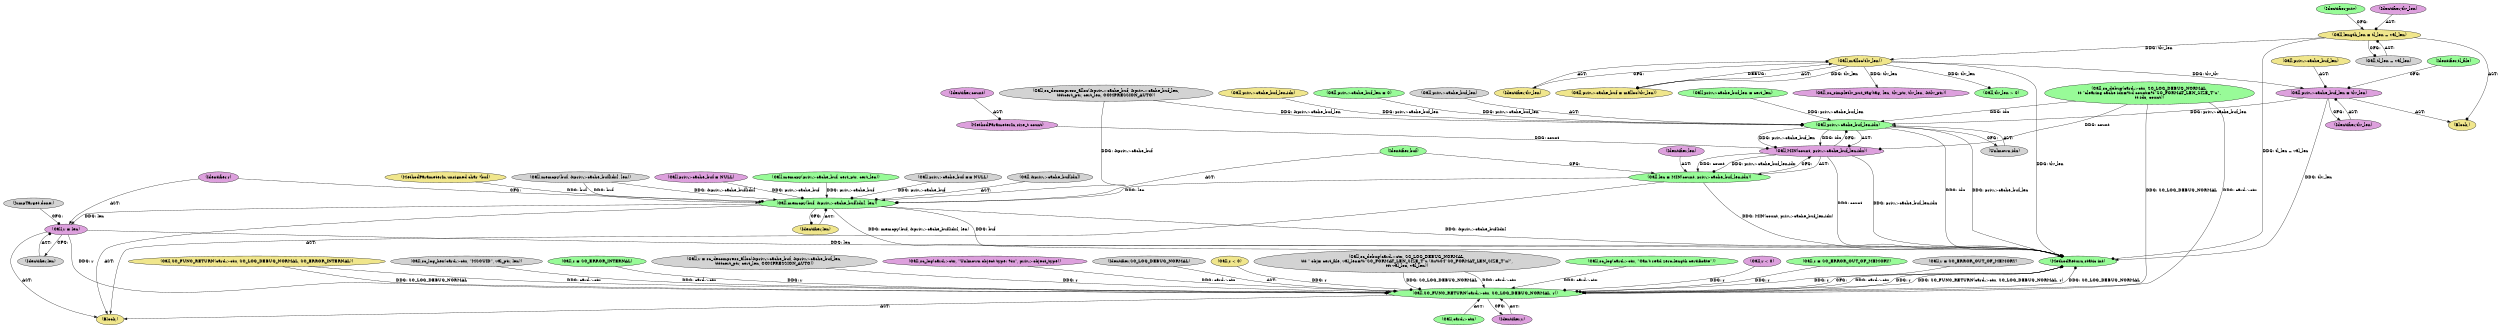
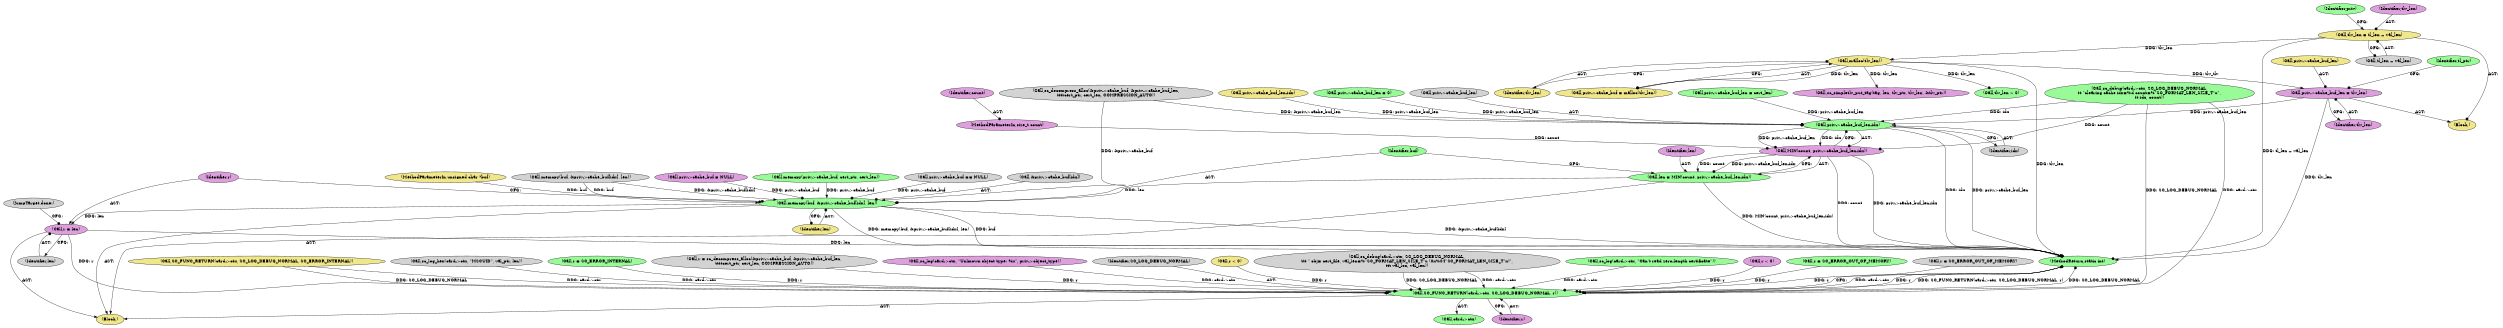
node "(Call,length_len = tl_len + val_len)": label "(Call,length_len = tl_len + val_len)" -> "(Call,tlv_len = tl_len + val_len)"
node "(Identifier,tl_file)": label "(Identifier,tl_file)" -> "(Identifier,tl_ptr)"
edge "(Call,priv->cache_buf = malloc(tlv_len))" -> "(Call,malloc(tlv_len))": label "DEBUG: " -> "CFG: "
node "(Unknown,idx)": label "(Unknown,idx)" -> "(Identifier,idx)"
edge "(Call,card->ctx)" -> "(Call,SC_FUNC_RETURN(card->ctx, SC_LOG_DEBUG_NORMAL, r))": reversed
